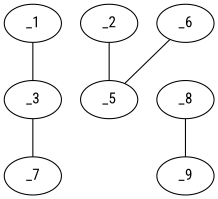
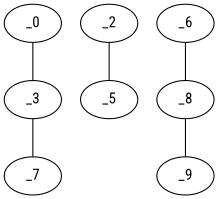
node "_1": label "_1" -> "_0"
edge "_6" -- "_5": now "_6" -- "_8"
